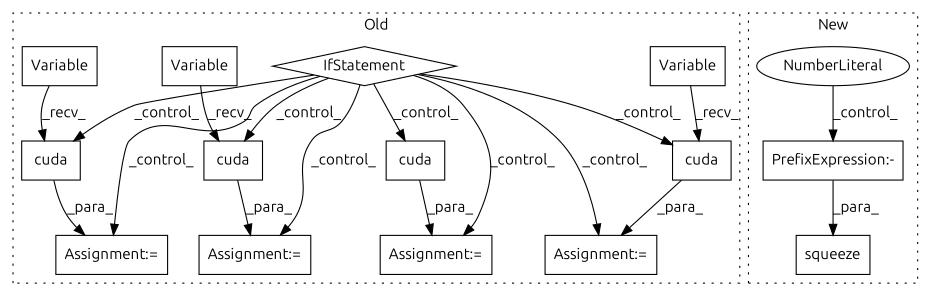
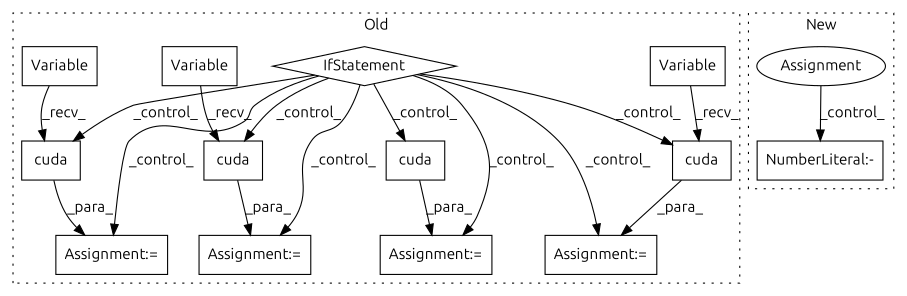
node "NumberLiteral": label "NumberLiteral" -> "Assignment"
node "PrefixExpression:-": label "PrefixExpression:-" -> "NumberLiteral:-"
node "squeeze": removed
